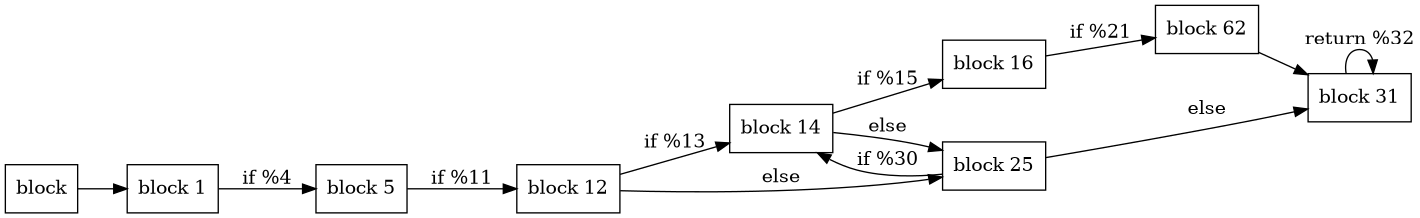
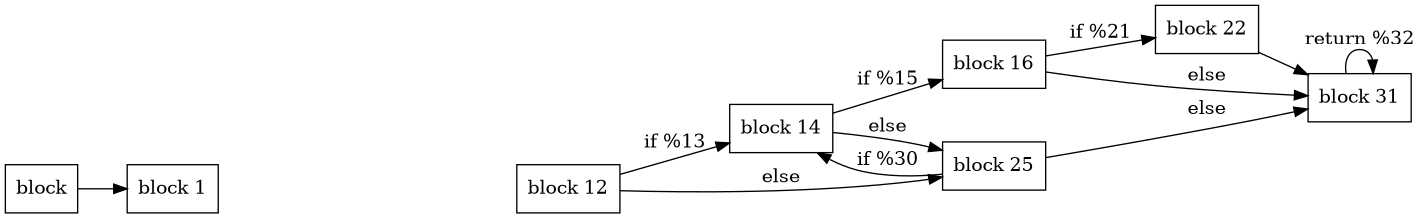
node "block 62": label "block 62" -> "block 22"
edge "block 16" -> "block 31": added, label "else"
node "block 5": removed
